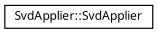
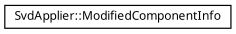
node "SvdApplier::SvdApplier": label "SvdApplier::SvdApplier" -> "SvdApplier::ModifiedComponentInfo"
